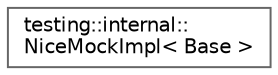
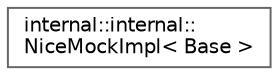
node "testing::internal:: NiceMockImpl< Base >": label "testing::internal:: NiceMockImpl< Base >" -> "internal::internal:: NiceMockImpl< Base >"
